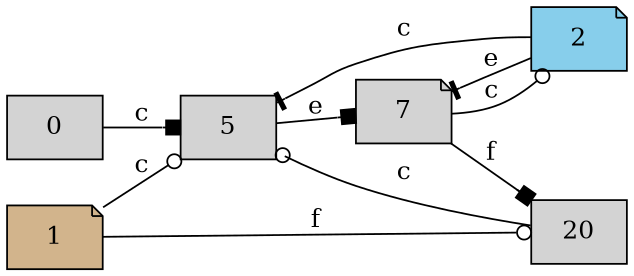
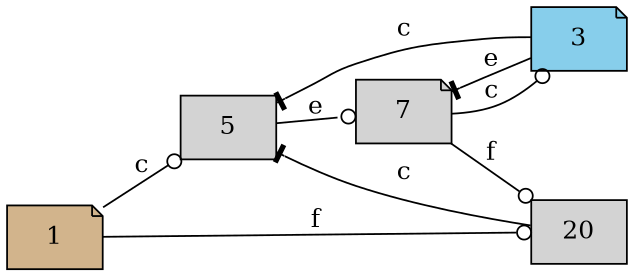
node "2": label "2" -> "3"
edge "5" -> "7": arrowhead box -> odot
node "0": removed
edge "7" -> "20": arrowhead box -> odot
edge "20" -> "5": arrowhead odot -> tee
